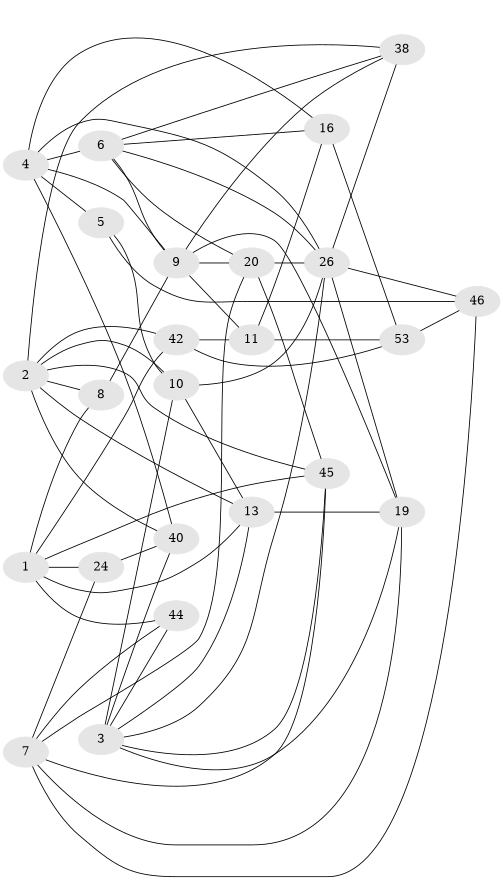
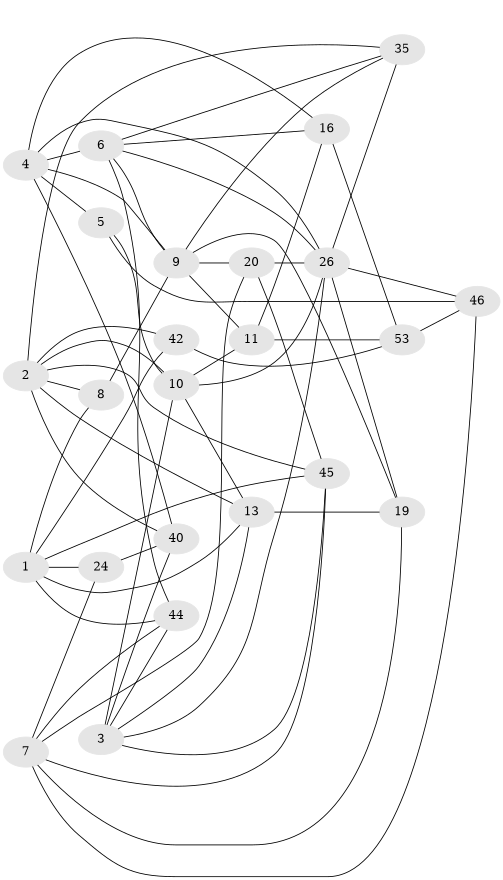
node "38": label "38" -> "35"
edge "6" -- "20": now "6" -- "44"
edge "42" -- "11": now "10" -- "11"
edge "19" -- "3": removed
